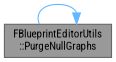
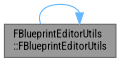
node "FBlueprintEditorUtils ::PurgeNullGraphs": label "FBlueprintEditorUtils ::PurgeNullGraphs" -> "FBlueprintEditorUtils ::FBlueprintEditorUtils"
